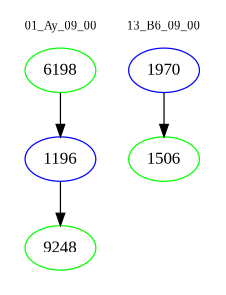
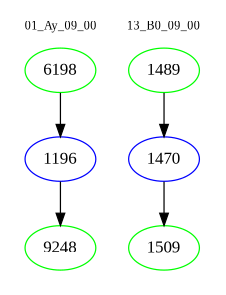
cluster "13_B6_09_00": label "13_B6_09_00" -> "13_B0_09_00"
node "1970": label "1970" -> "1470"
node "1489": added
node "1506": label "1506" -> "1509"
